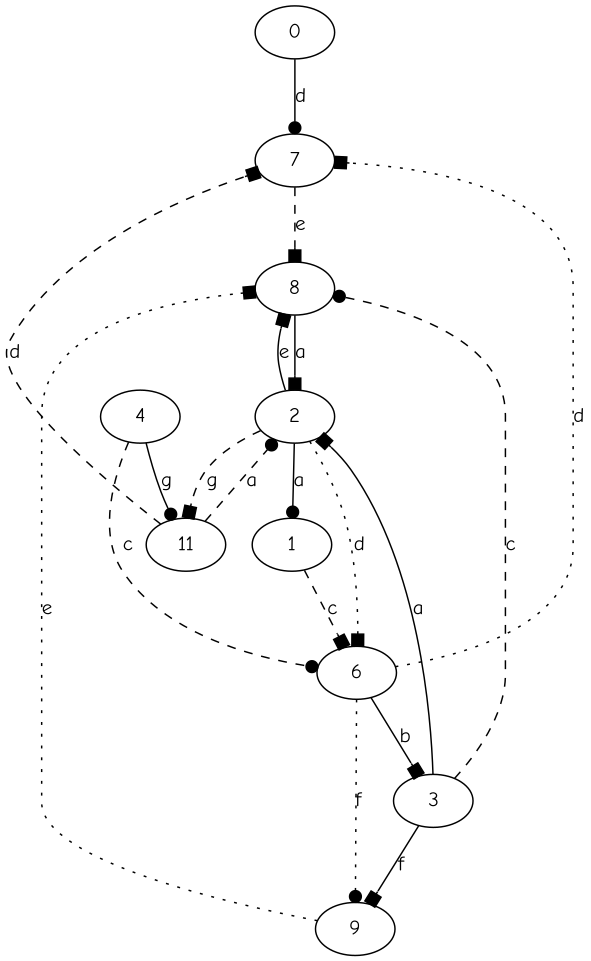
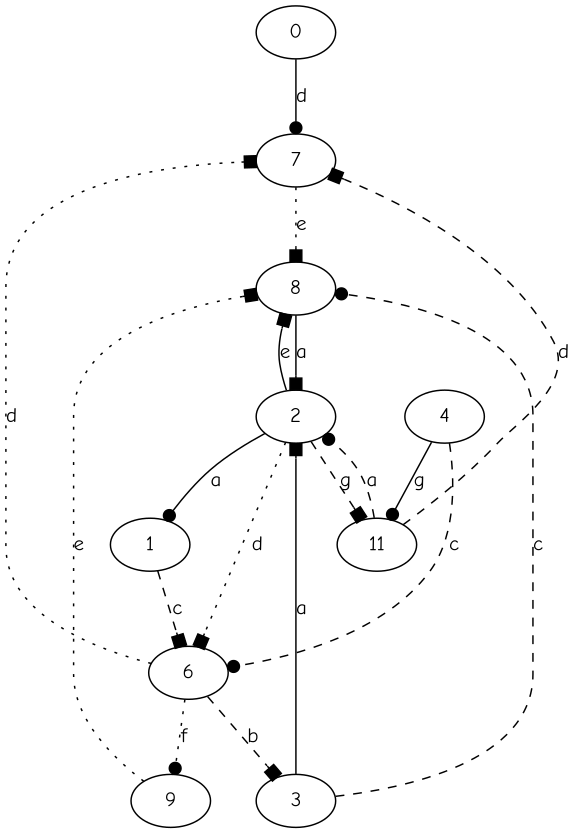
edge "7" -> "8": style dashed -> dotted
edge "6" -> "3": style solid -> dashed
edge "3" -> "9": removed, label "f"
